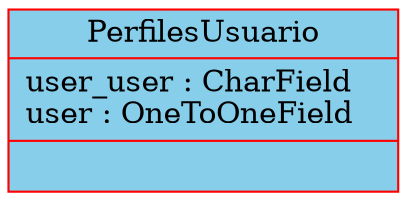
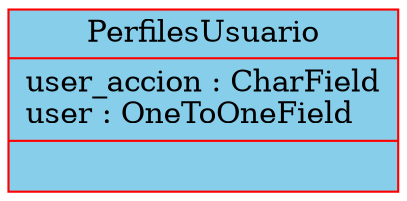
node "PerfilesUsuario": text "user_user : CharField" -> "user_accion : CharField"
